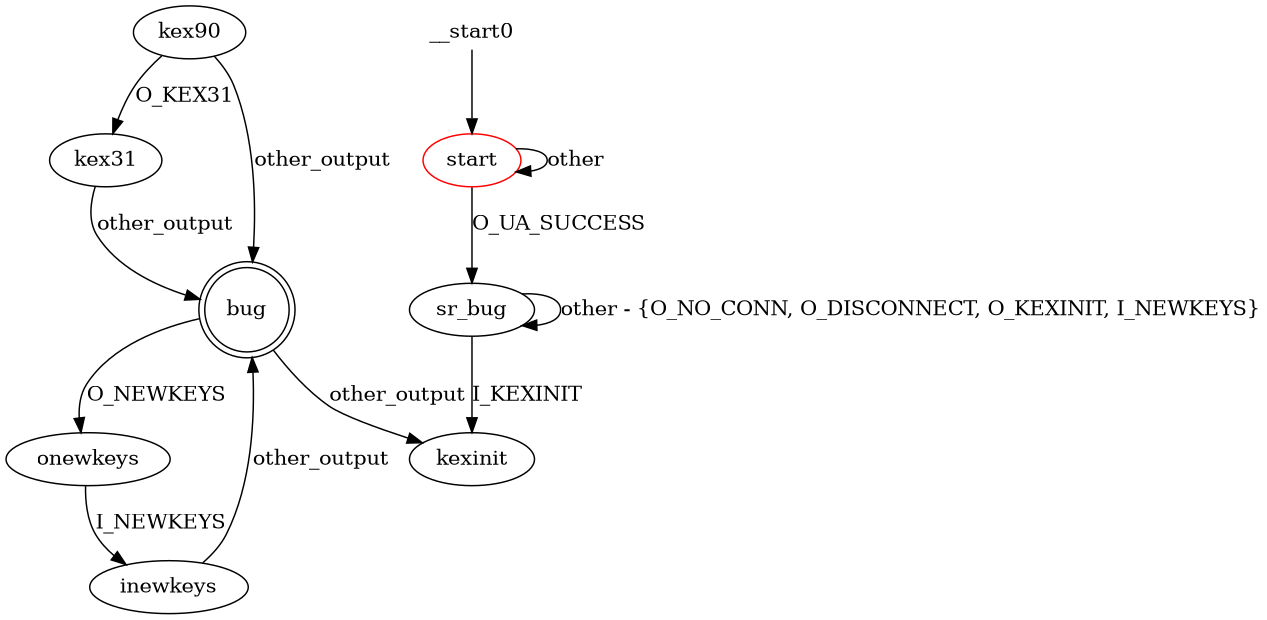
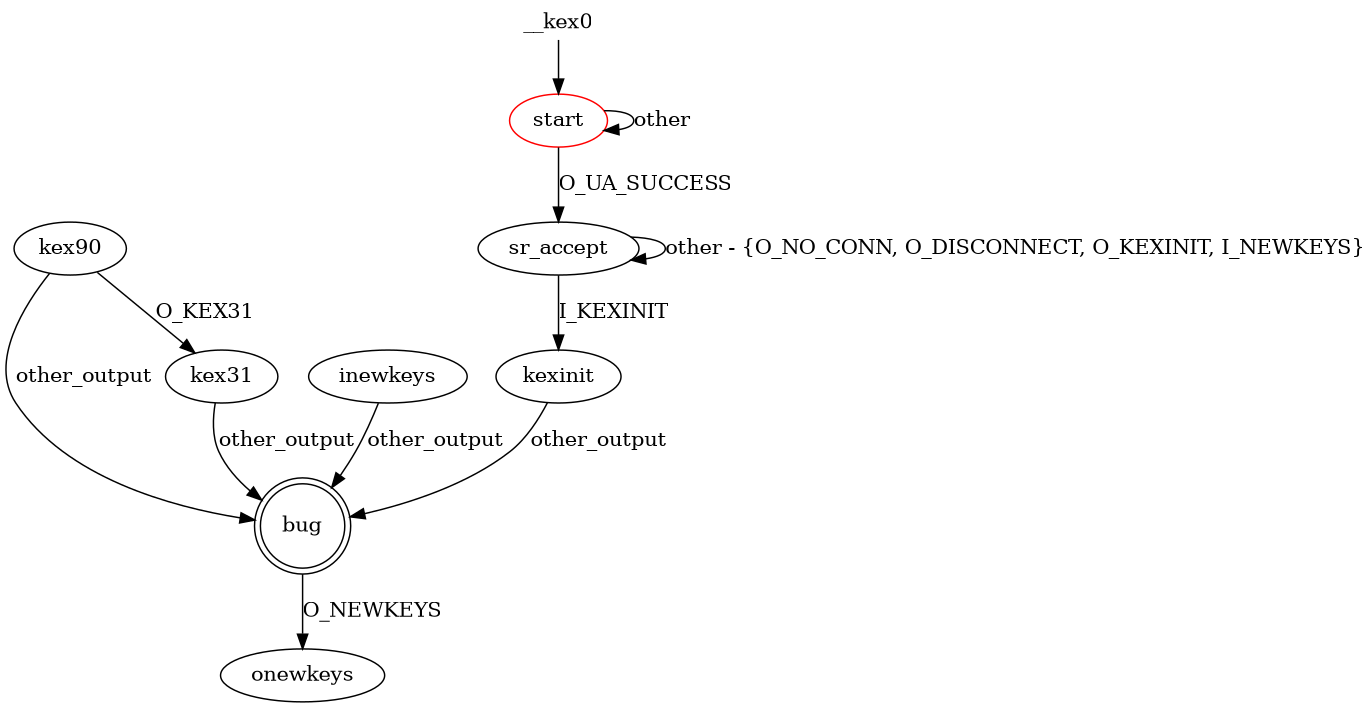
node "__start0": label "__start0" -> "__kex0"
node "sr_bug": label "sr_bug" -> "sr_accept"
edge "bug" -> "kexinit": reversed
edge "onewkeys" -> "inewkeys": removed, label "I_NEWKEYS"
